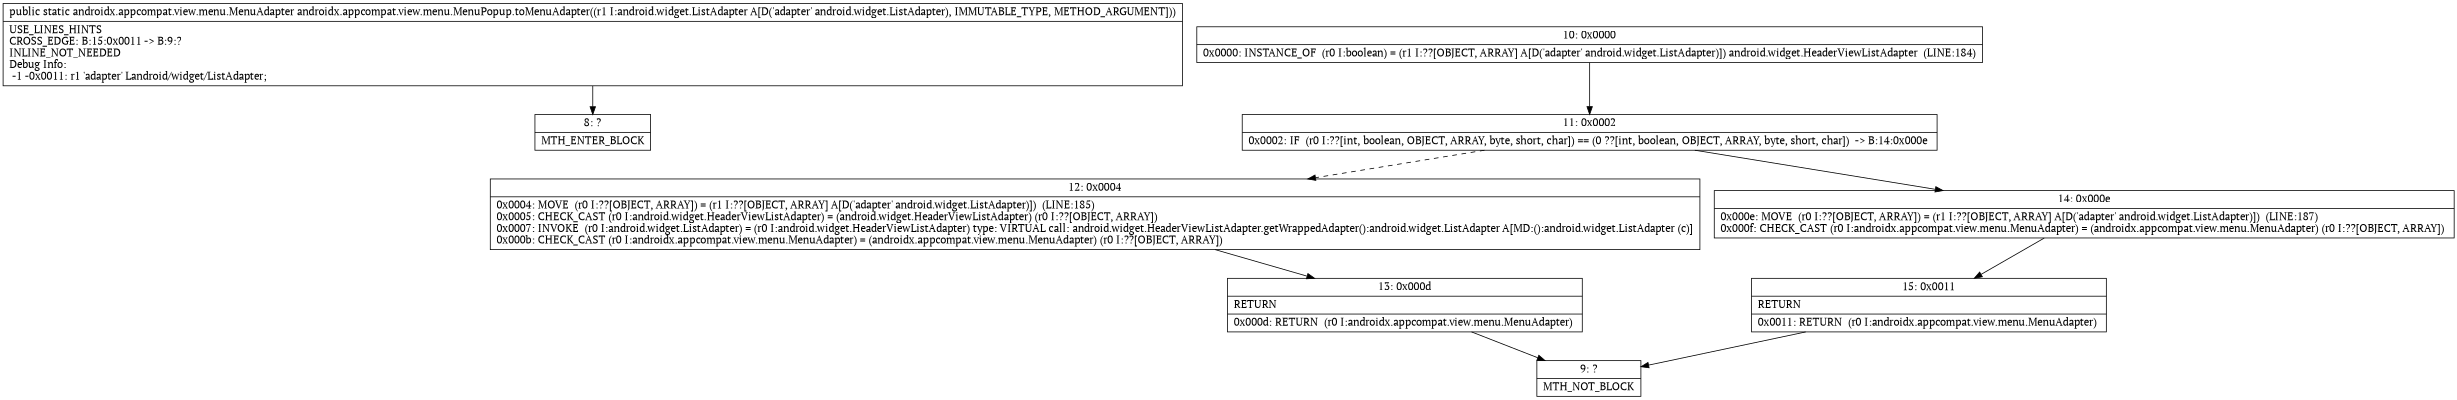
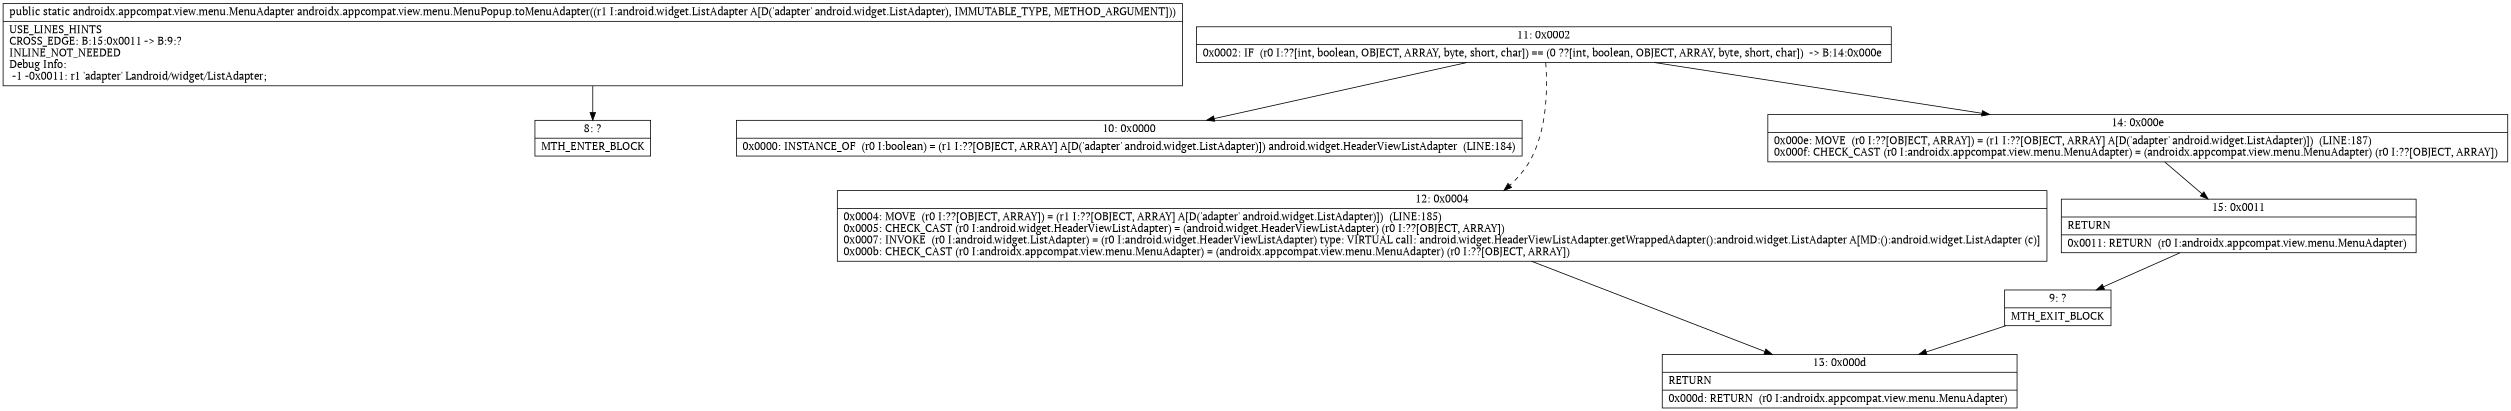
edge "10: 0x0000" -> "11: 0x0002": reversed
edge "13: 0x000d" -> "9: ?": reversed
node "9: ?": text "MTH_NOT_BLOCK" -> "MTH_EXIT_BLOCK"
